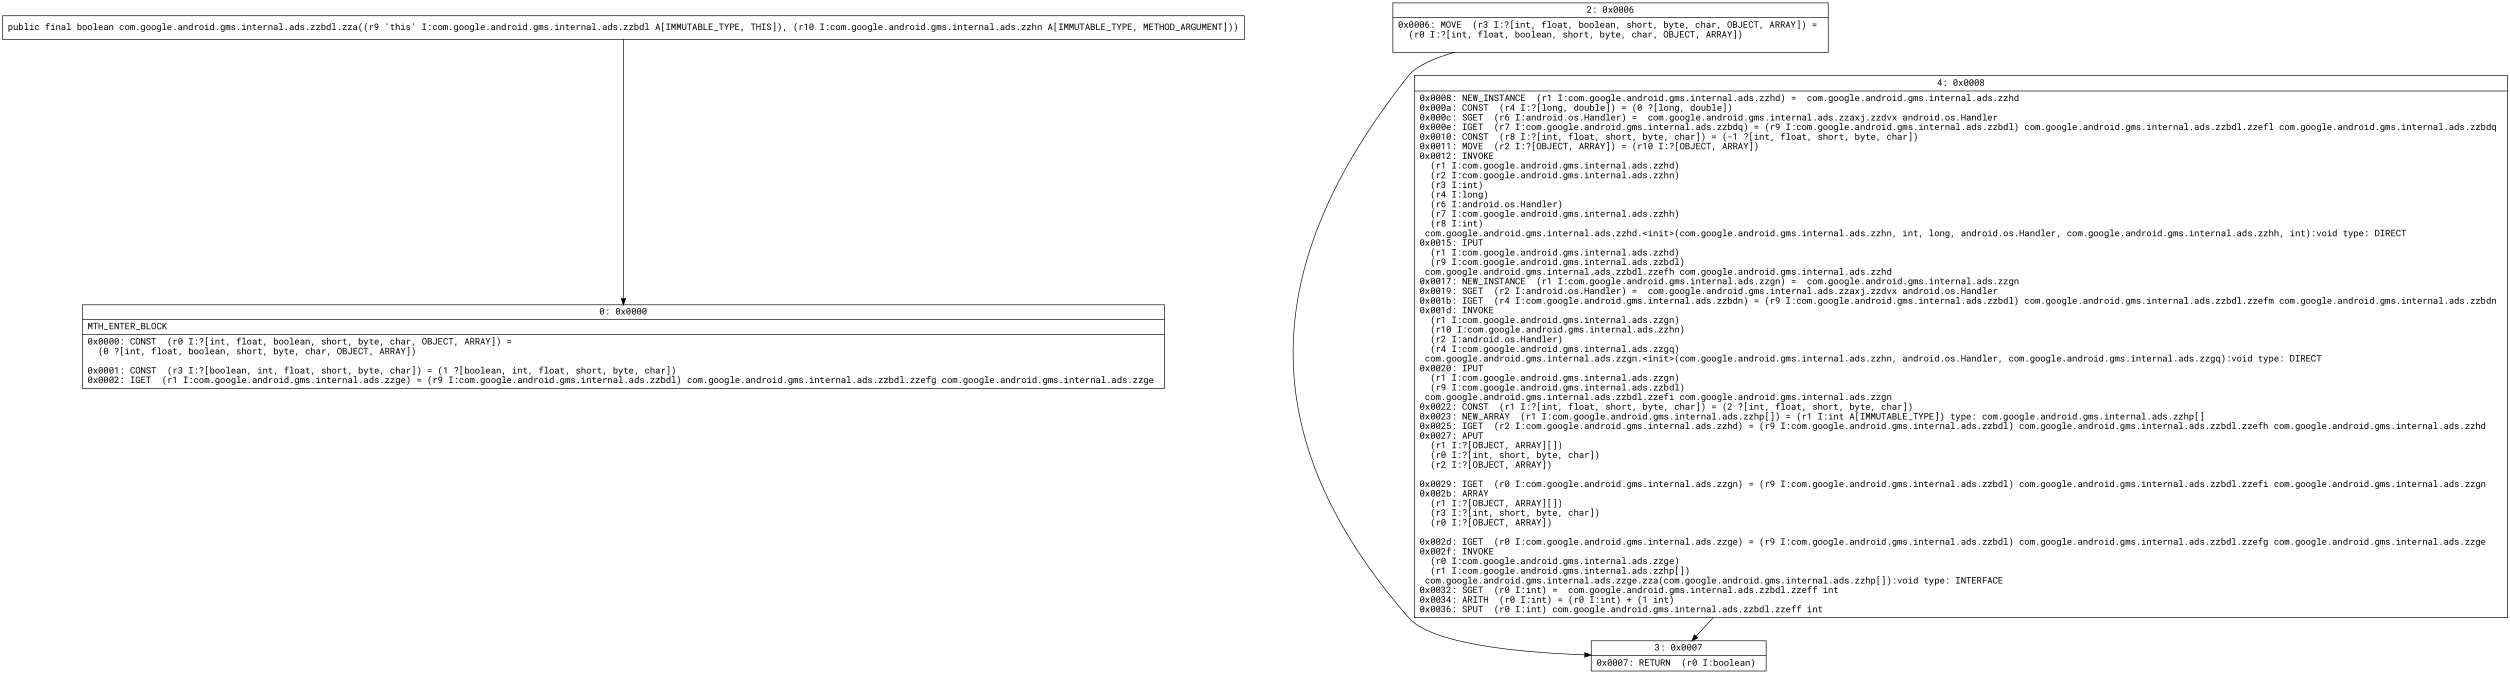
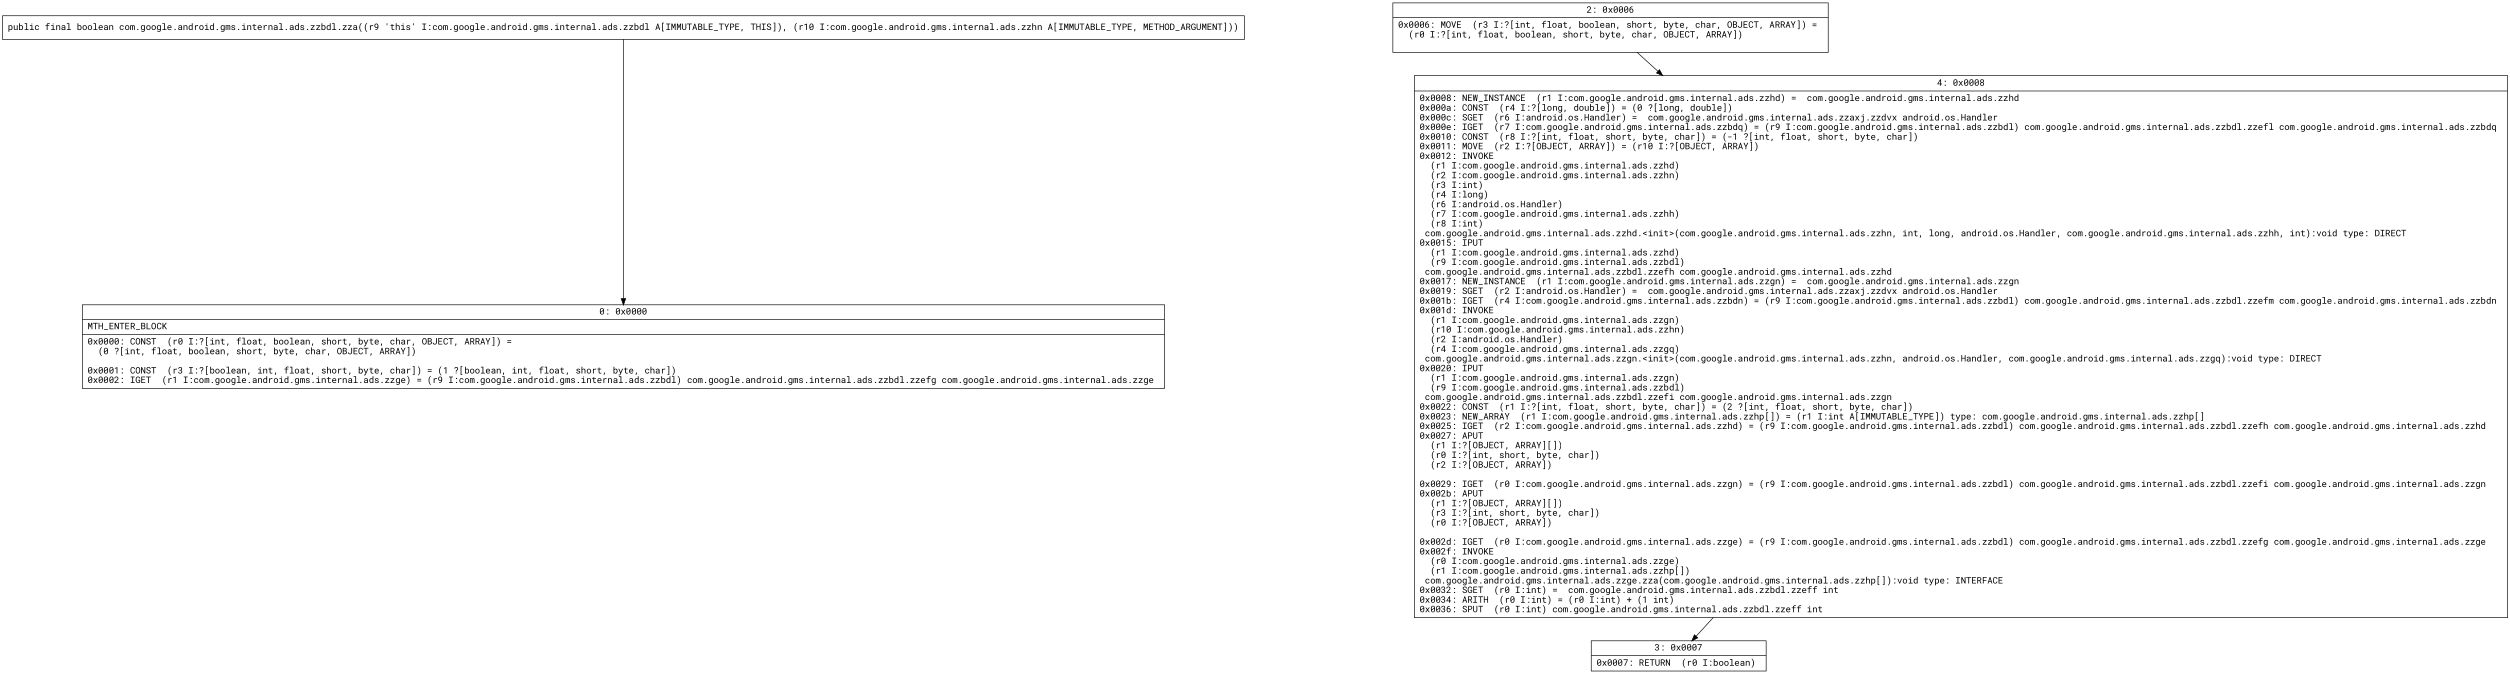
edge "2: 0x0006" -> "3: 0x0007": now "2: 0x0006" -> "4: 0x0008"
node "4: 0x0008": text "0x002b: ARRAY" -> "0x002b: APUT"
